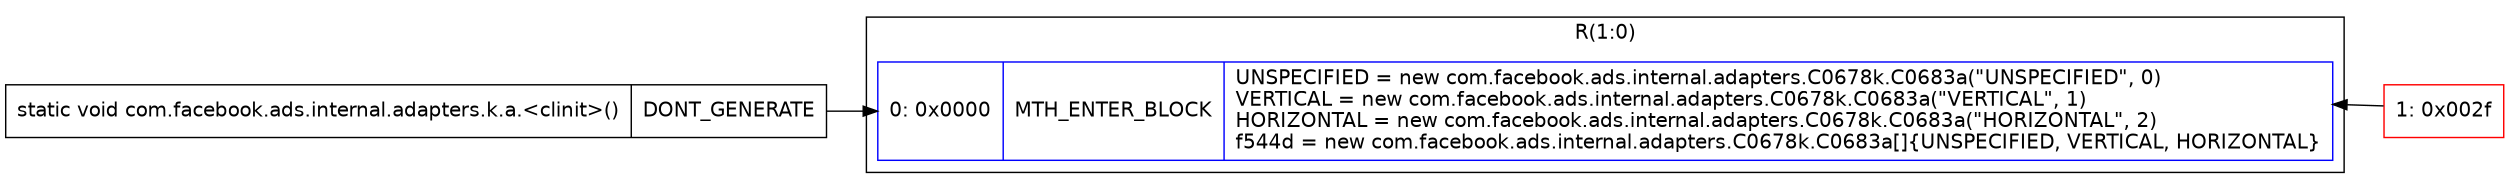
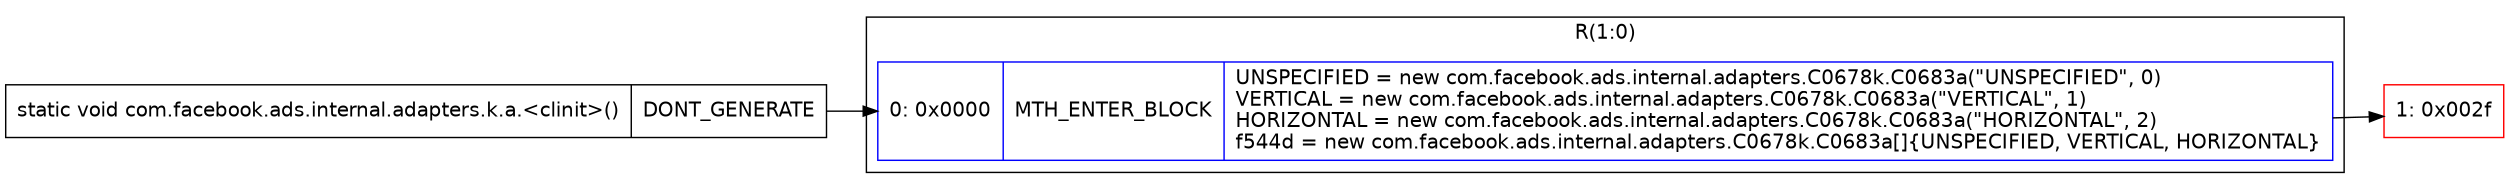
edge "1: 0x002f" -> "0: 0x0000": reversed
